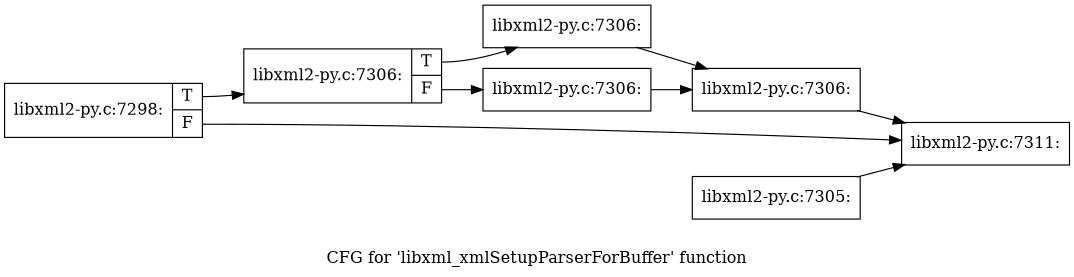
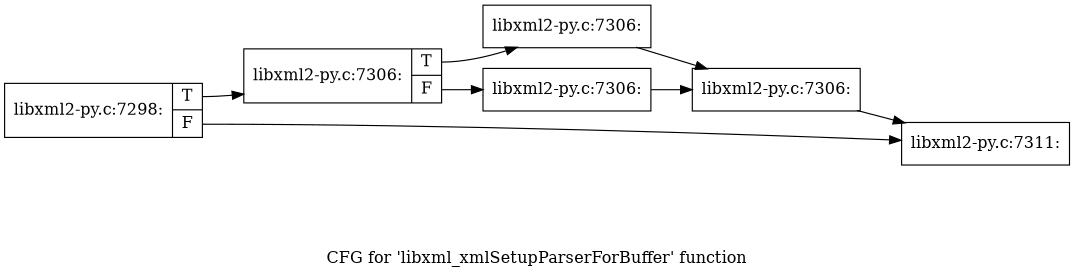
node "libxml2-py.c:7305:": removed
